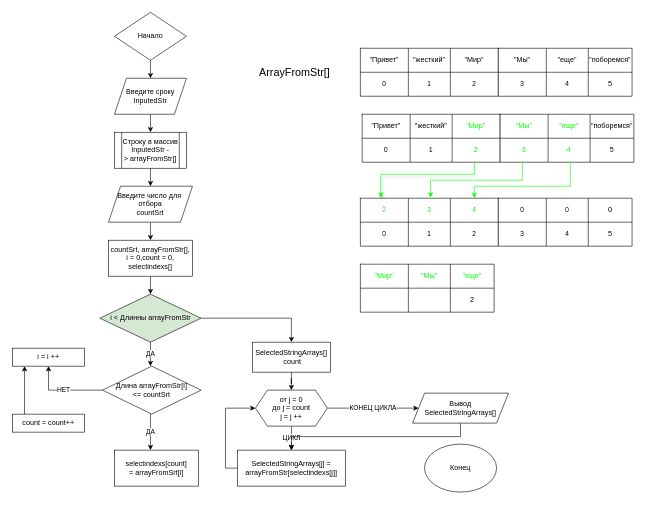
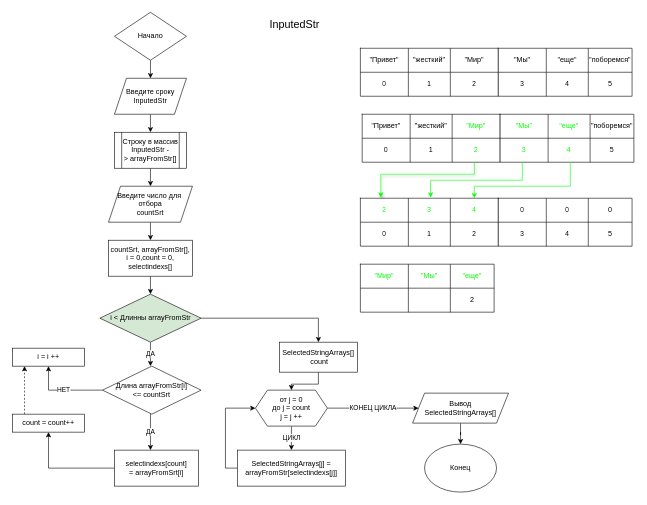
node "InputedStr": added
node "ArrayFromStr[]": removed
node "SelectedStringArrays[] count": moved (291, 357) -> (318, 357)
edge "count = count++" -> "i = i ++": style solid -> dashed
edge "Вывод SelectedStringArrays[]" -> "SelectedStringArrays[j] = arrayFromStr[selectindexs[j]]": now "Вывод SelectedStringArrays[]" -> "Конец"
edge "selectindexs[count] = arrayFromSrt[i]" -> "count = count++": added
